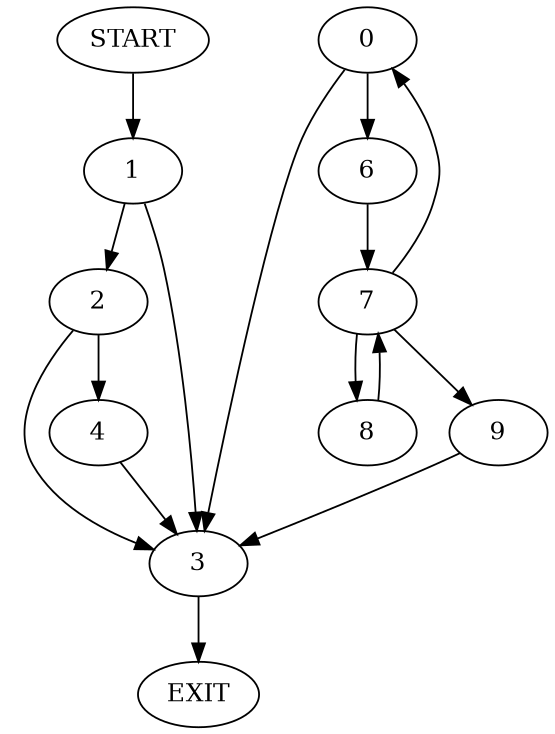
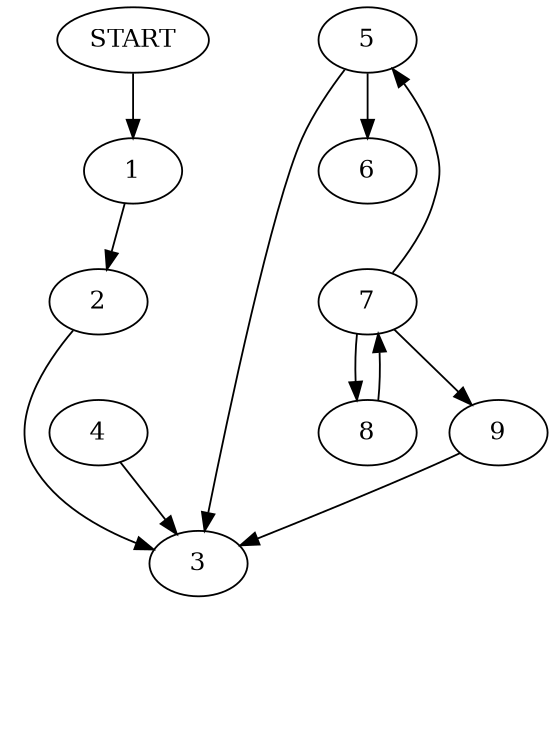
node "0": label "0" -> "5"
edge "6" -> "7": removed
edge "1" -> "3": removed
edge "2" -> "4": removed
node "EXIT": removed
